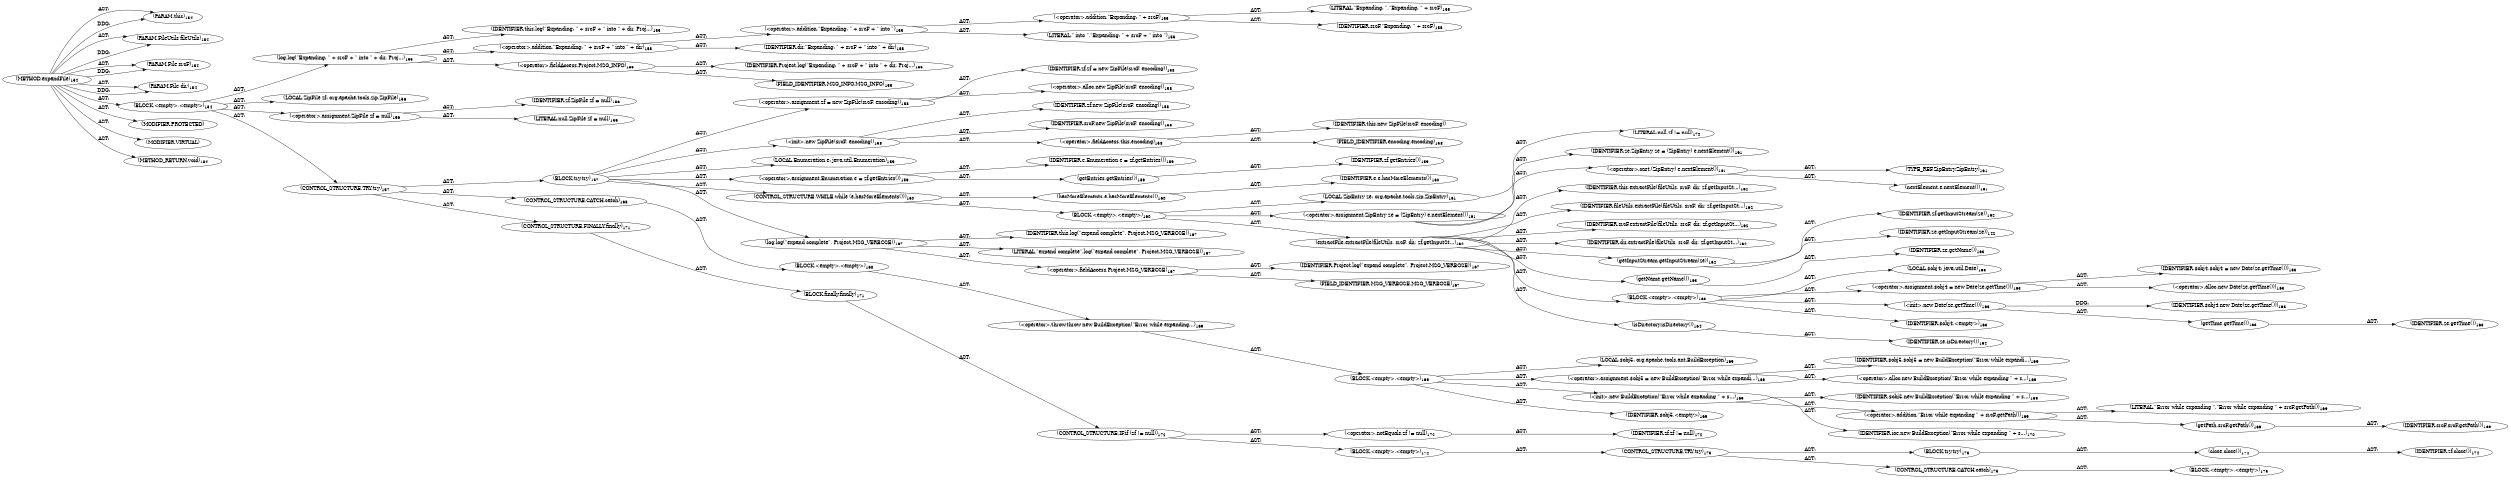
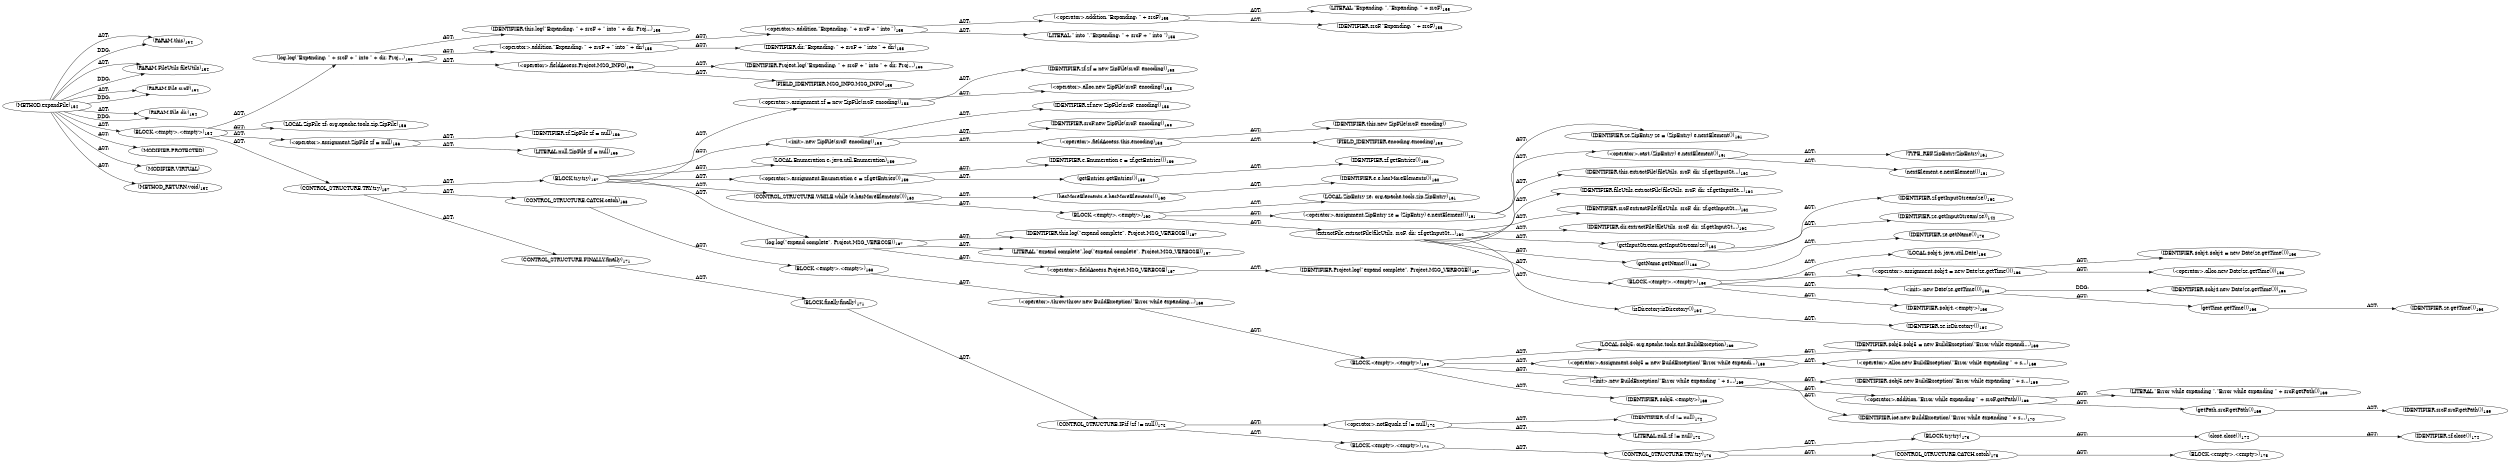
edge "(LOCAL,ZipEntry ze: org.apache.tools.zip.ZipEntry)" -> "(LITERAL,null,zf != null)": now "(<operator>.notEquals,zf != null)" -> "(LITERAL,null,zf != null)"
node "(IDENTIFIER,ze,getName())": text "163" -> "173"
node "(FIELD_IDENTIFIER,MSG_VERBOSE,MSG_VERBOSE)": removed
